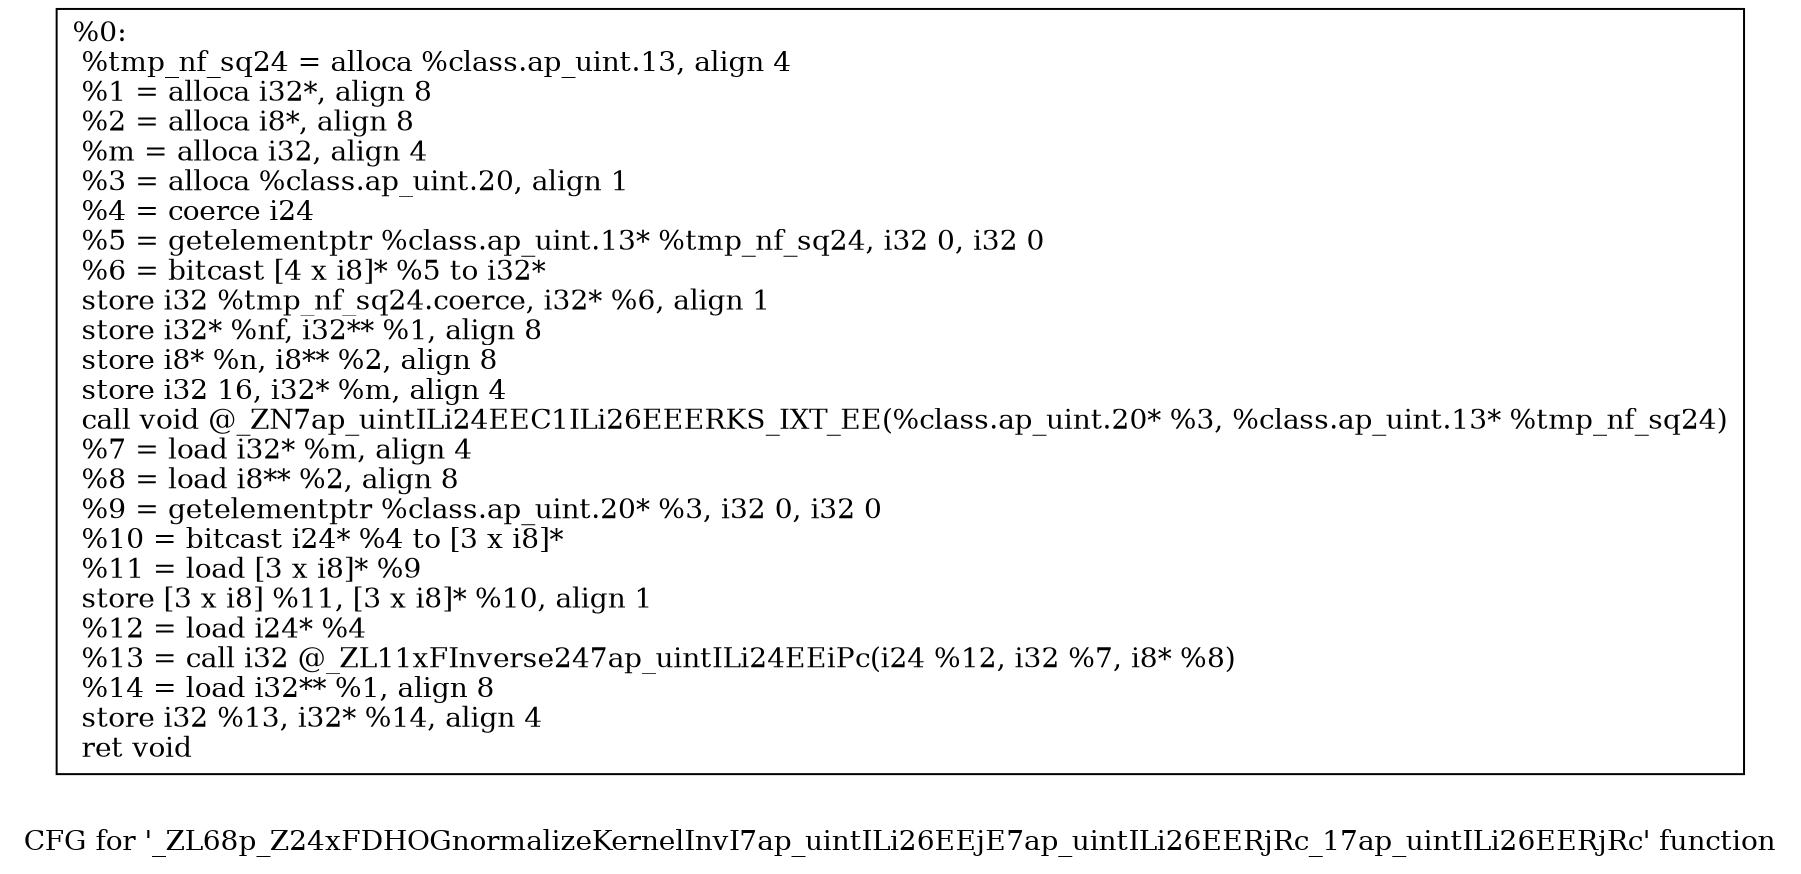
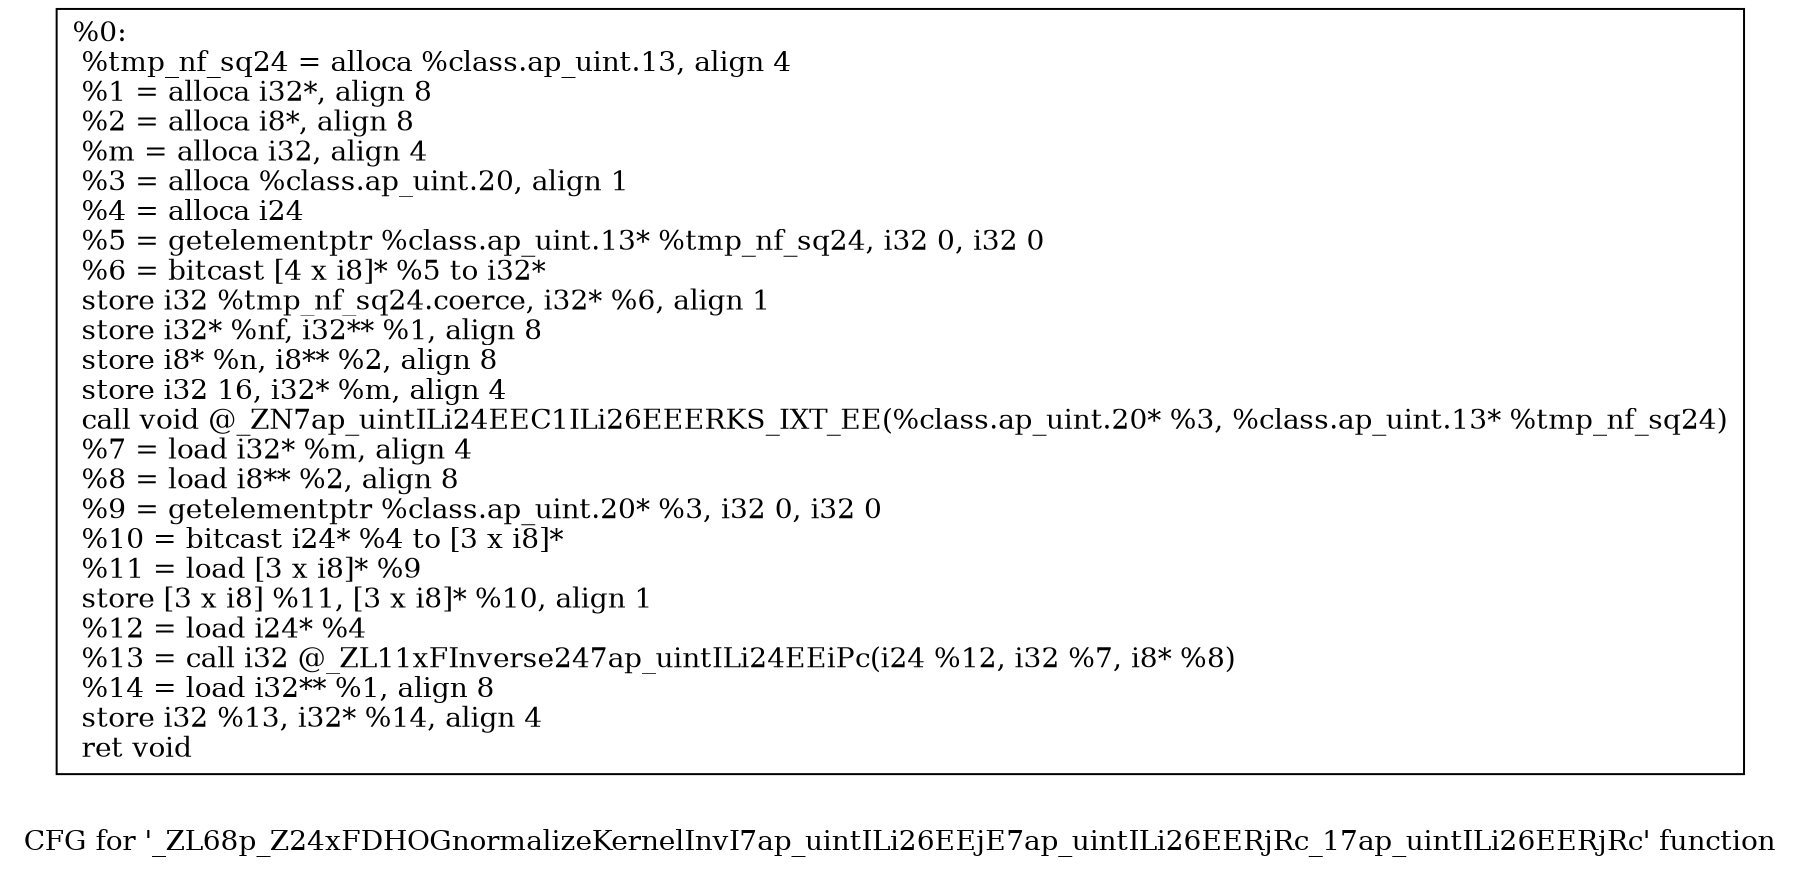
node "%0:": text "%4 = coerce i24" -> "%4 = alloca i24"
